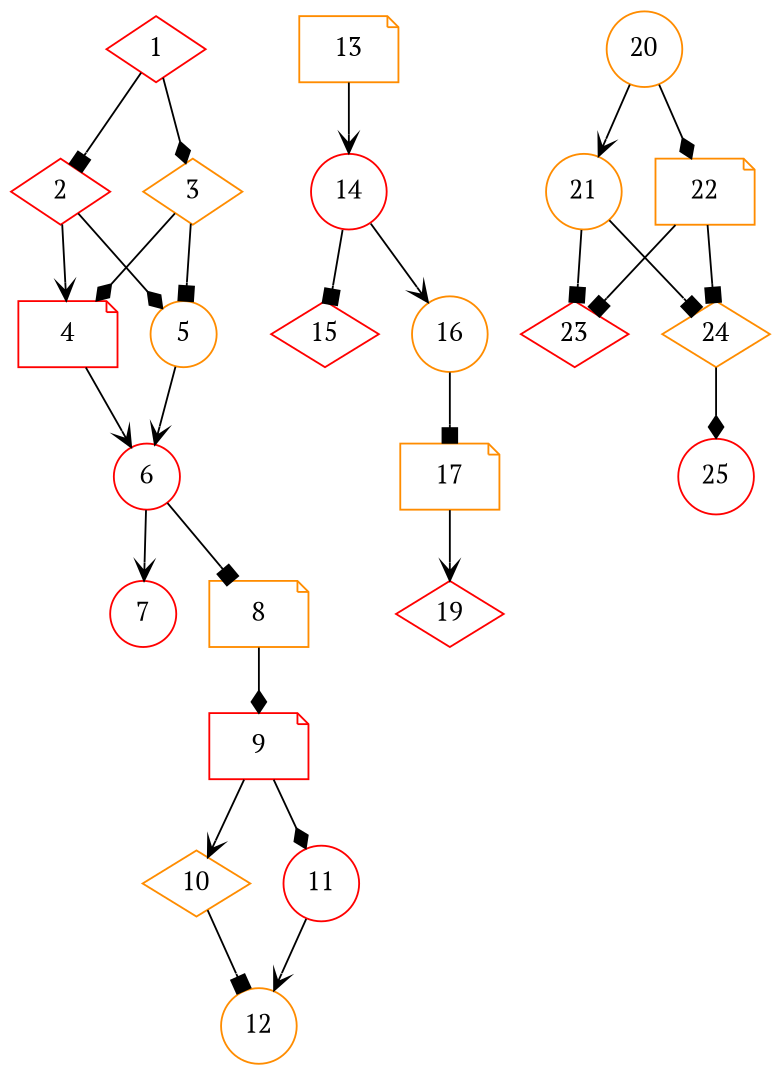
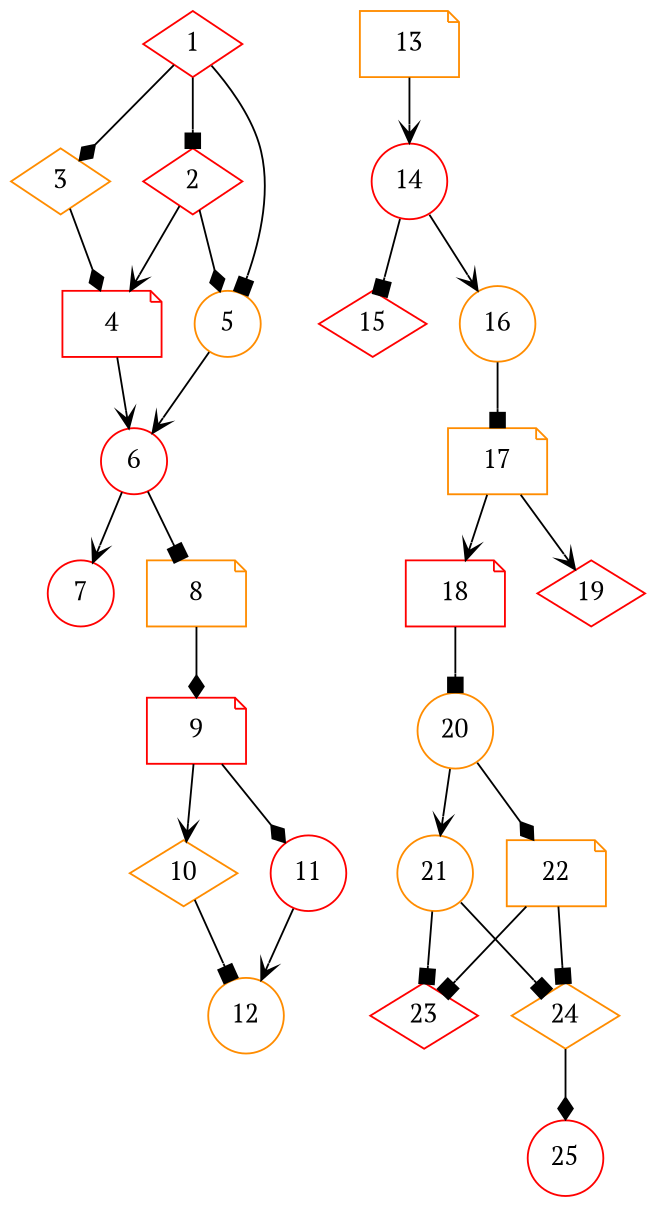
edge "3" -> "5": now "1" -> "5"
node "18": added
